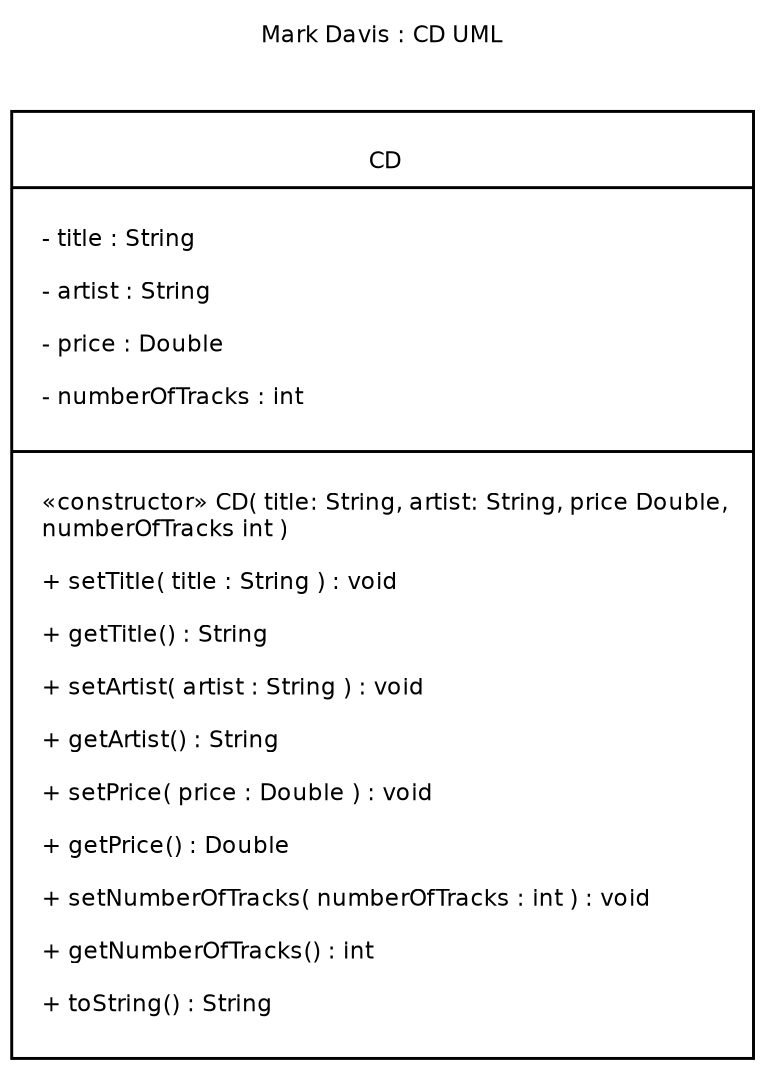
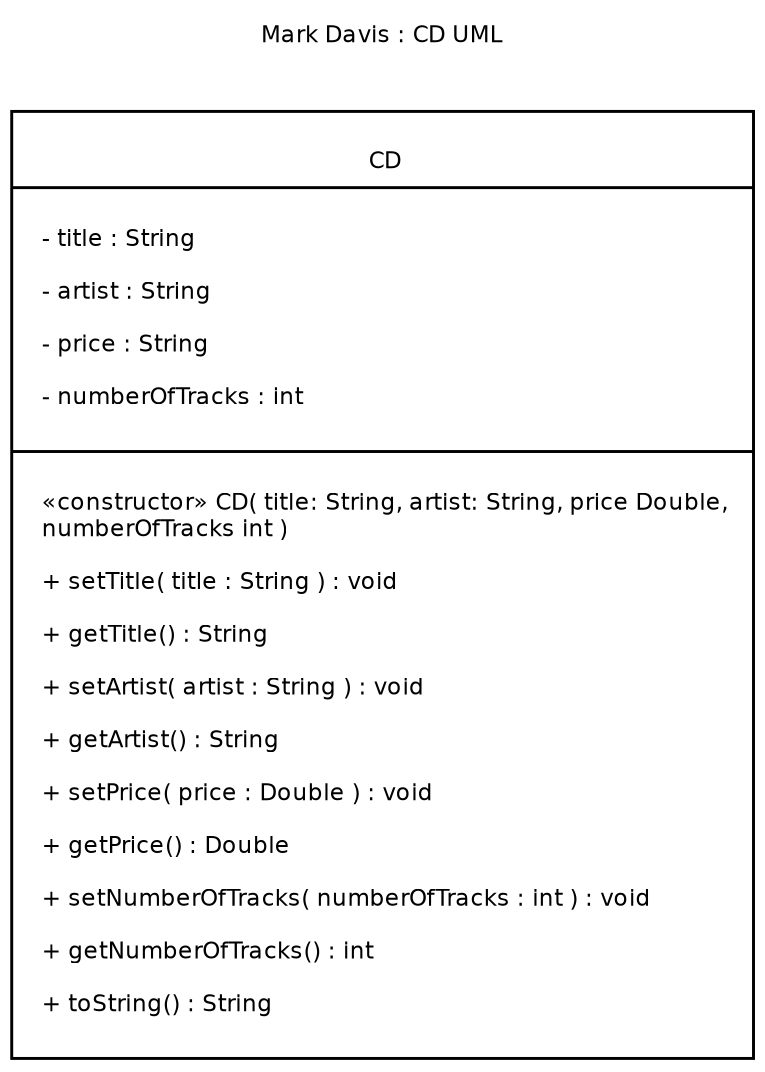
node "CD": text "- price : Double" -> "- price : String"
